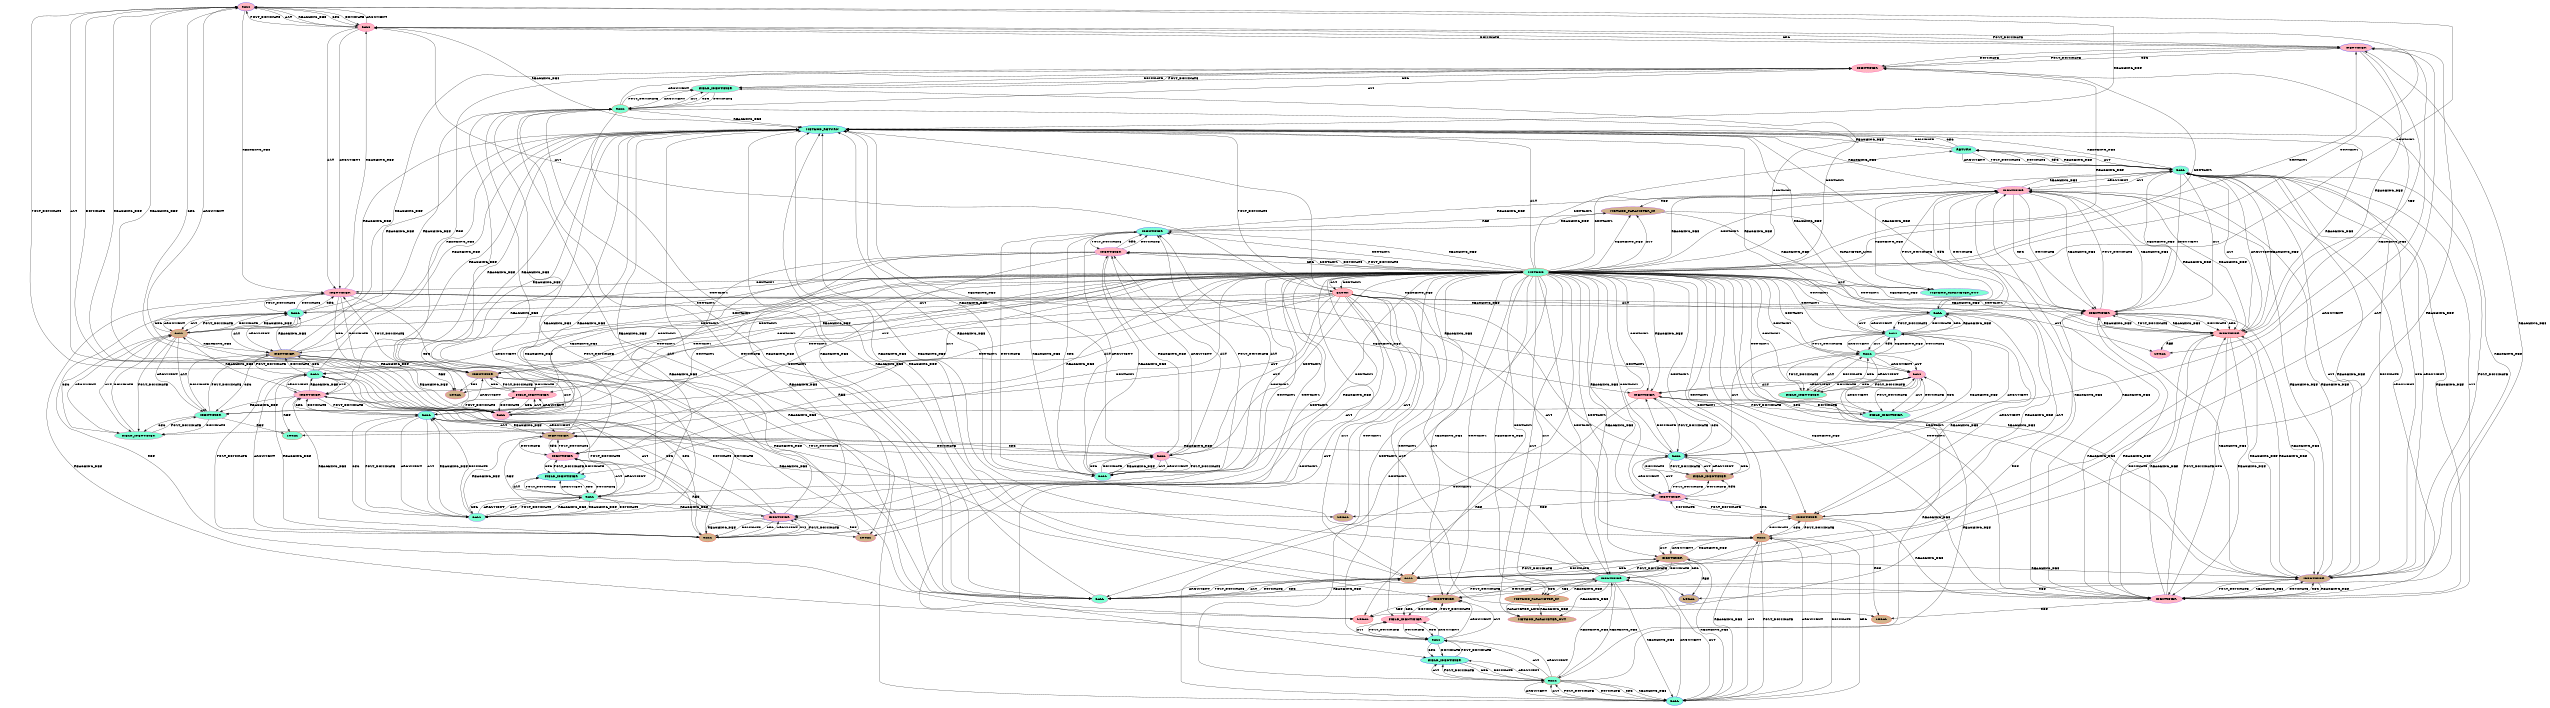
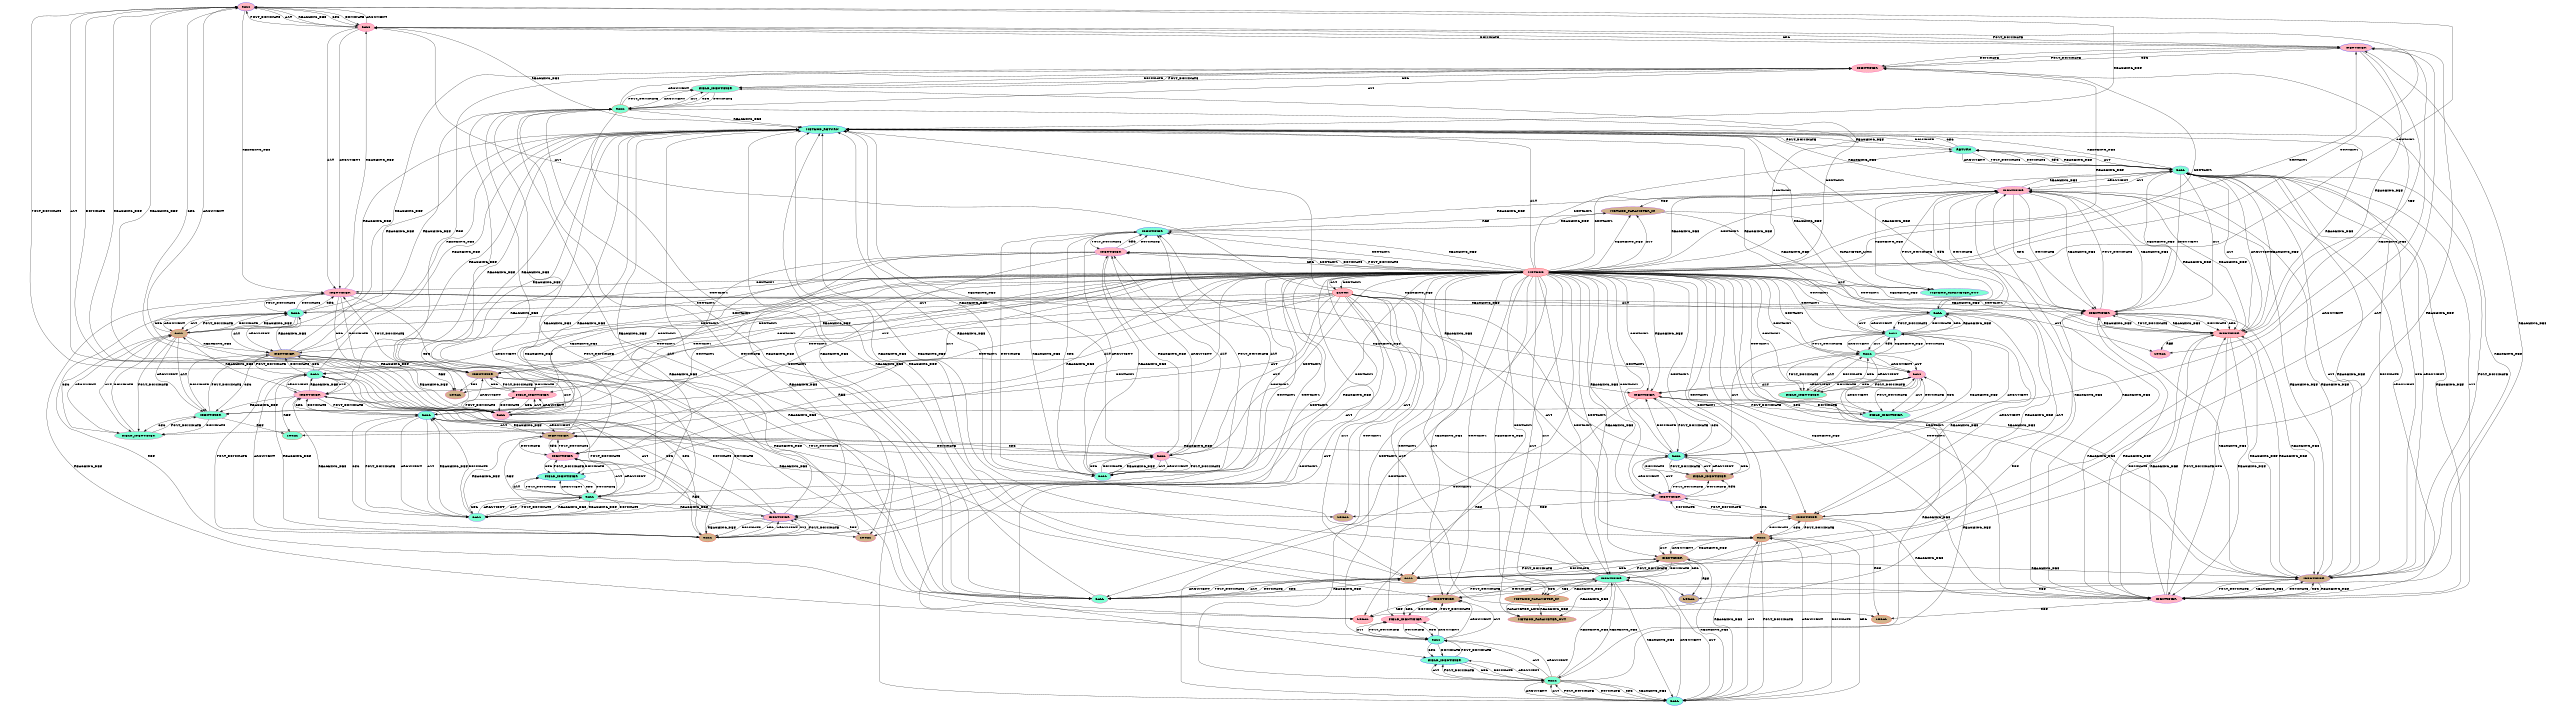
edge "METHOD_RETURN" -> "BLOCK": now "METHOD_RETURN" -> "RETURN"
node "METHOD": fillcolor aquamarine -> lightpink
